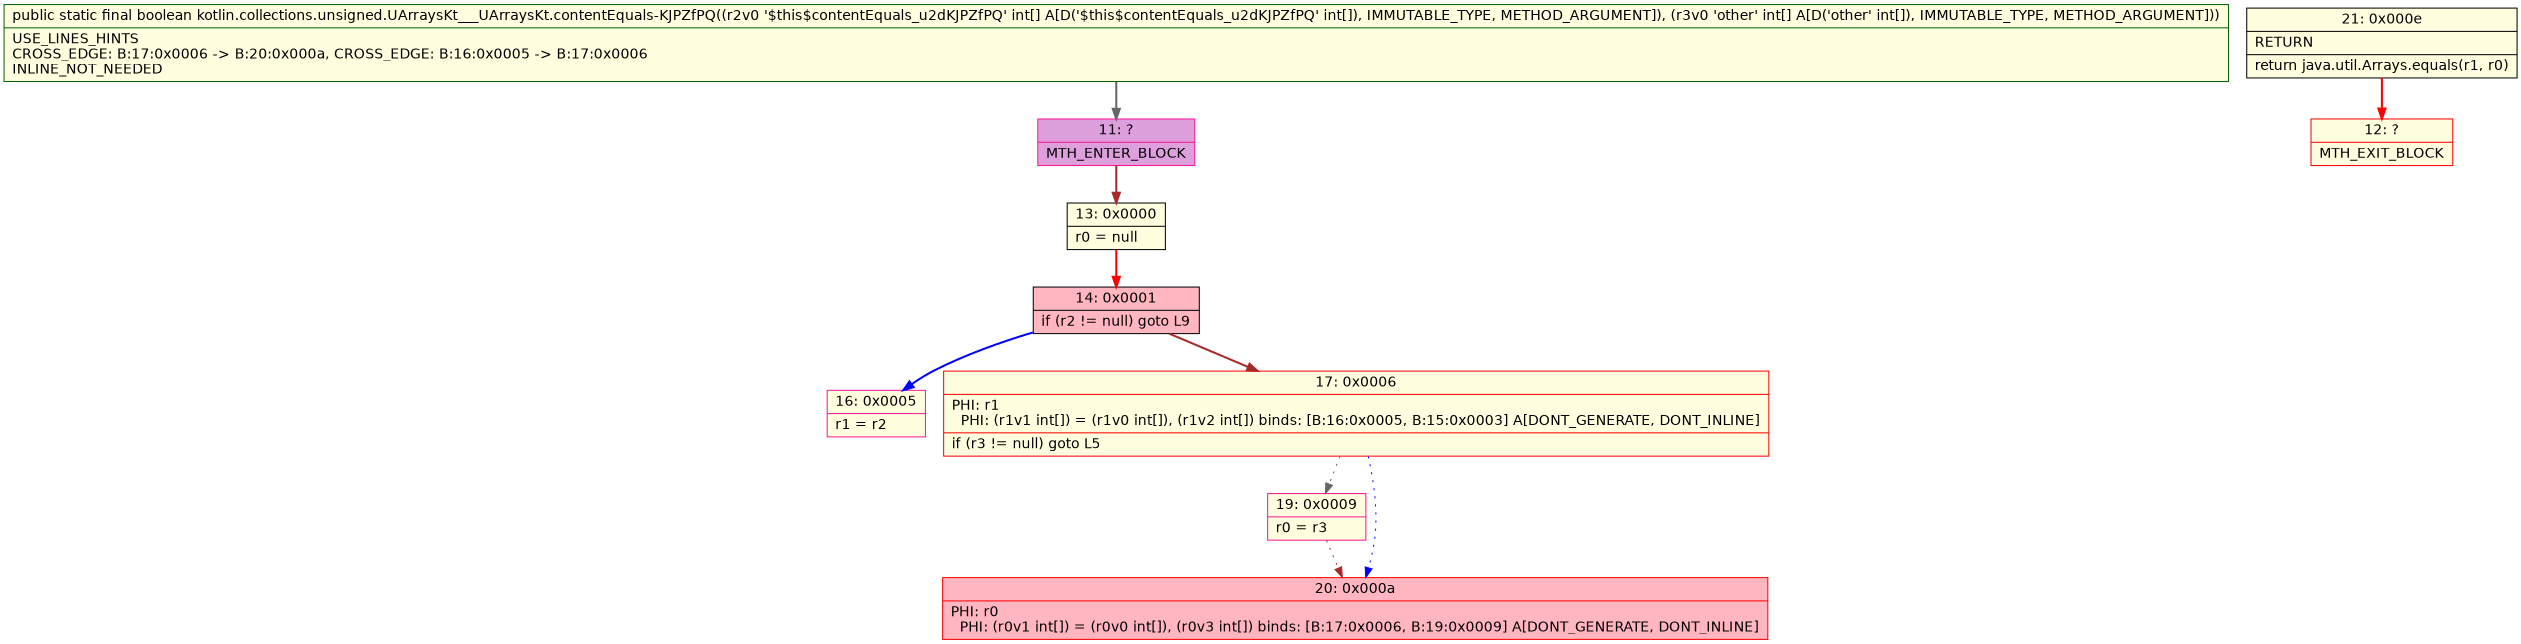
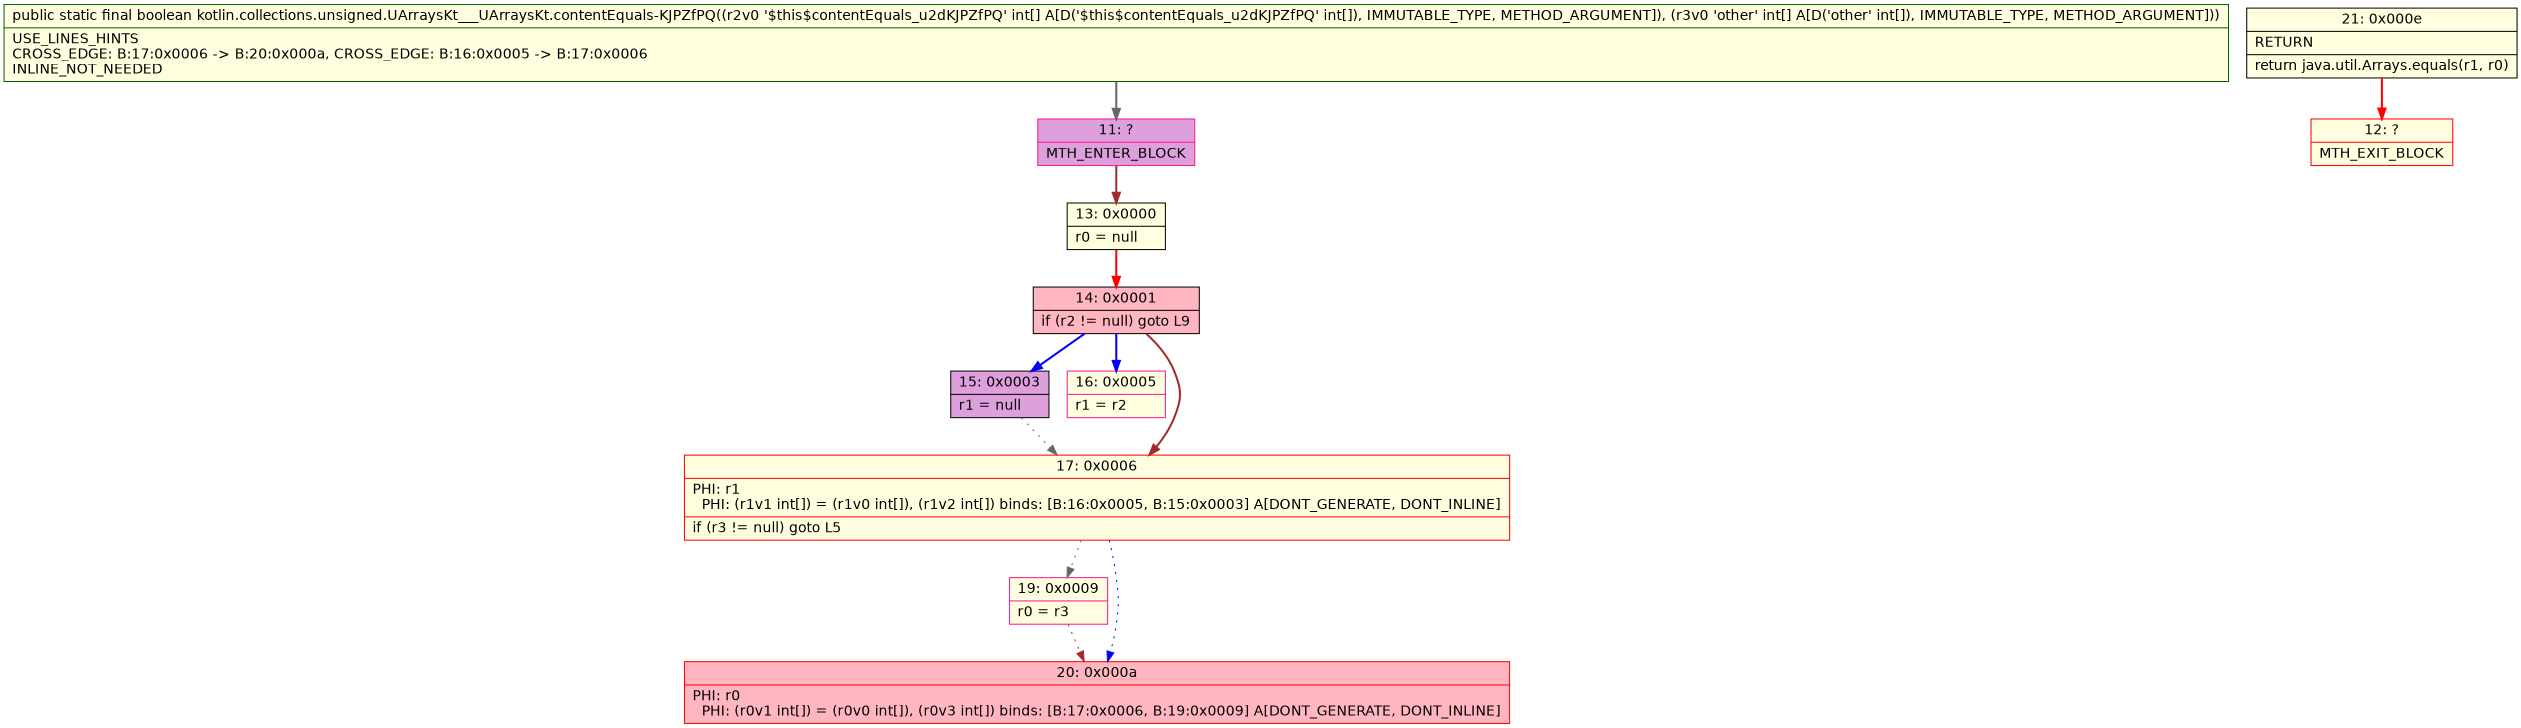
node "15: 0x0003": added
